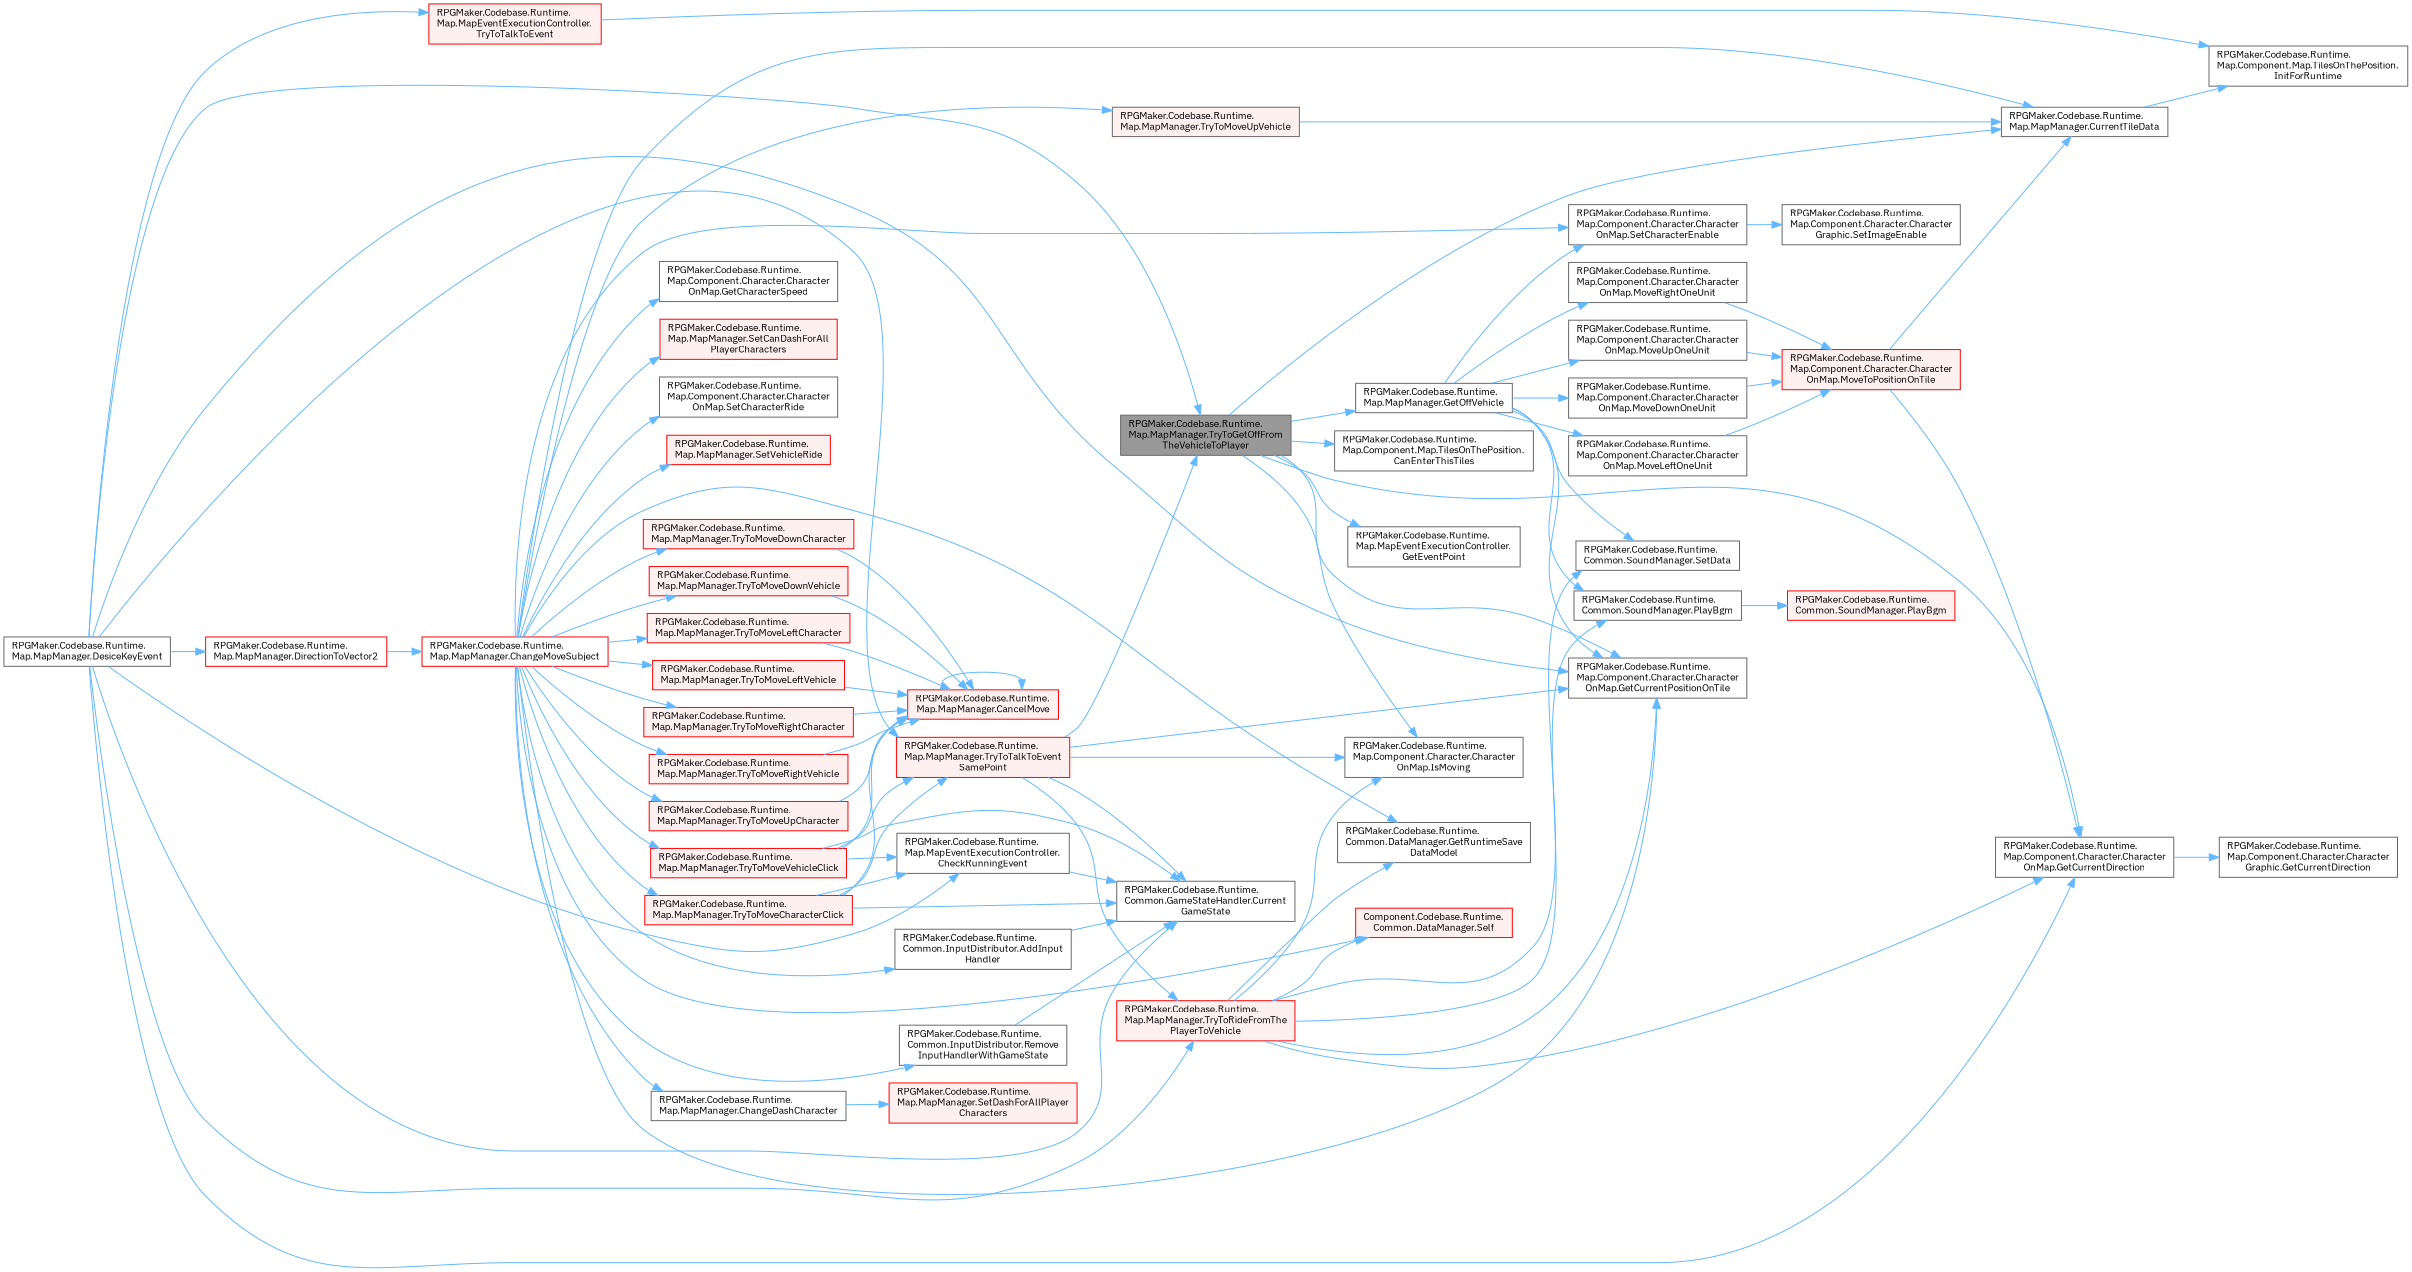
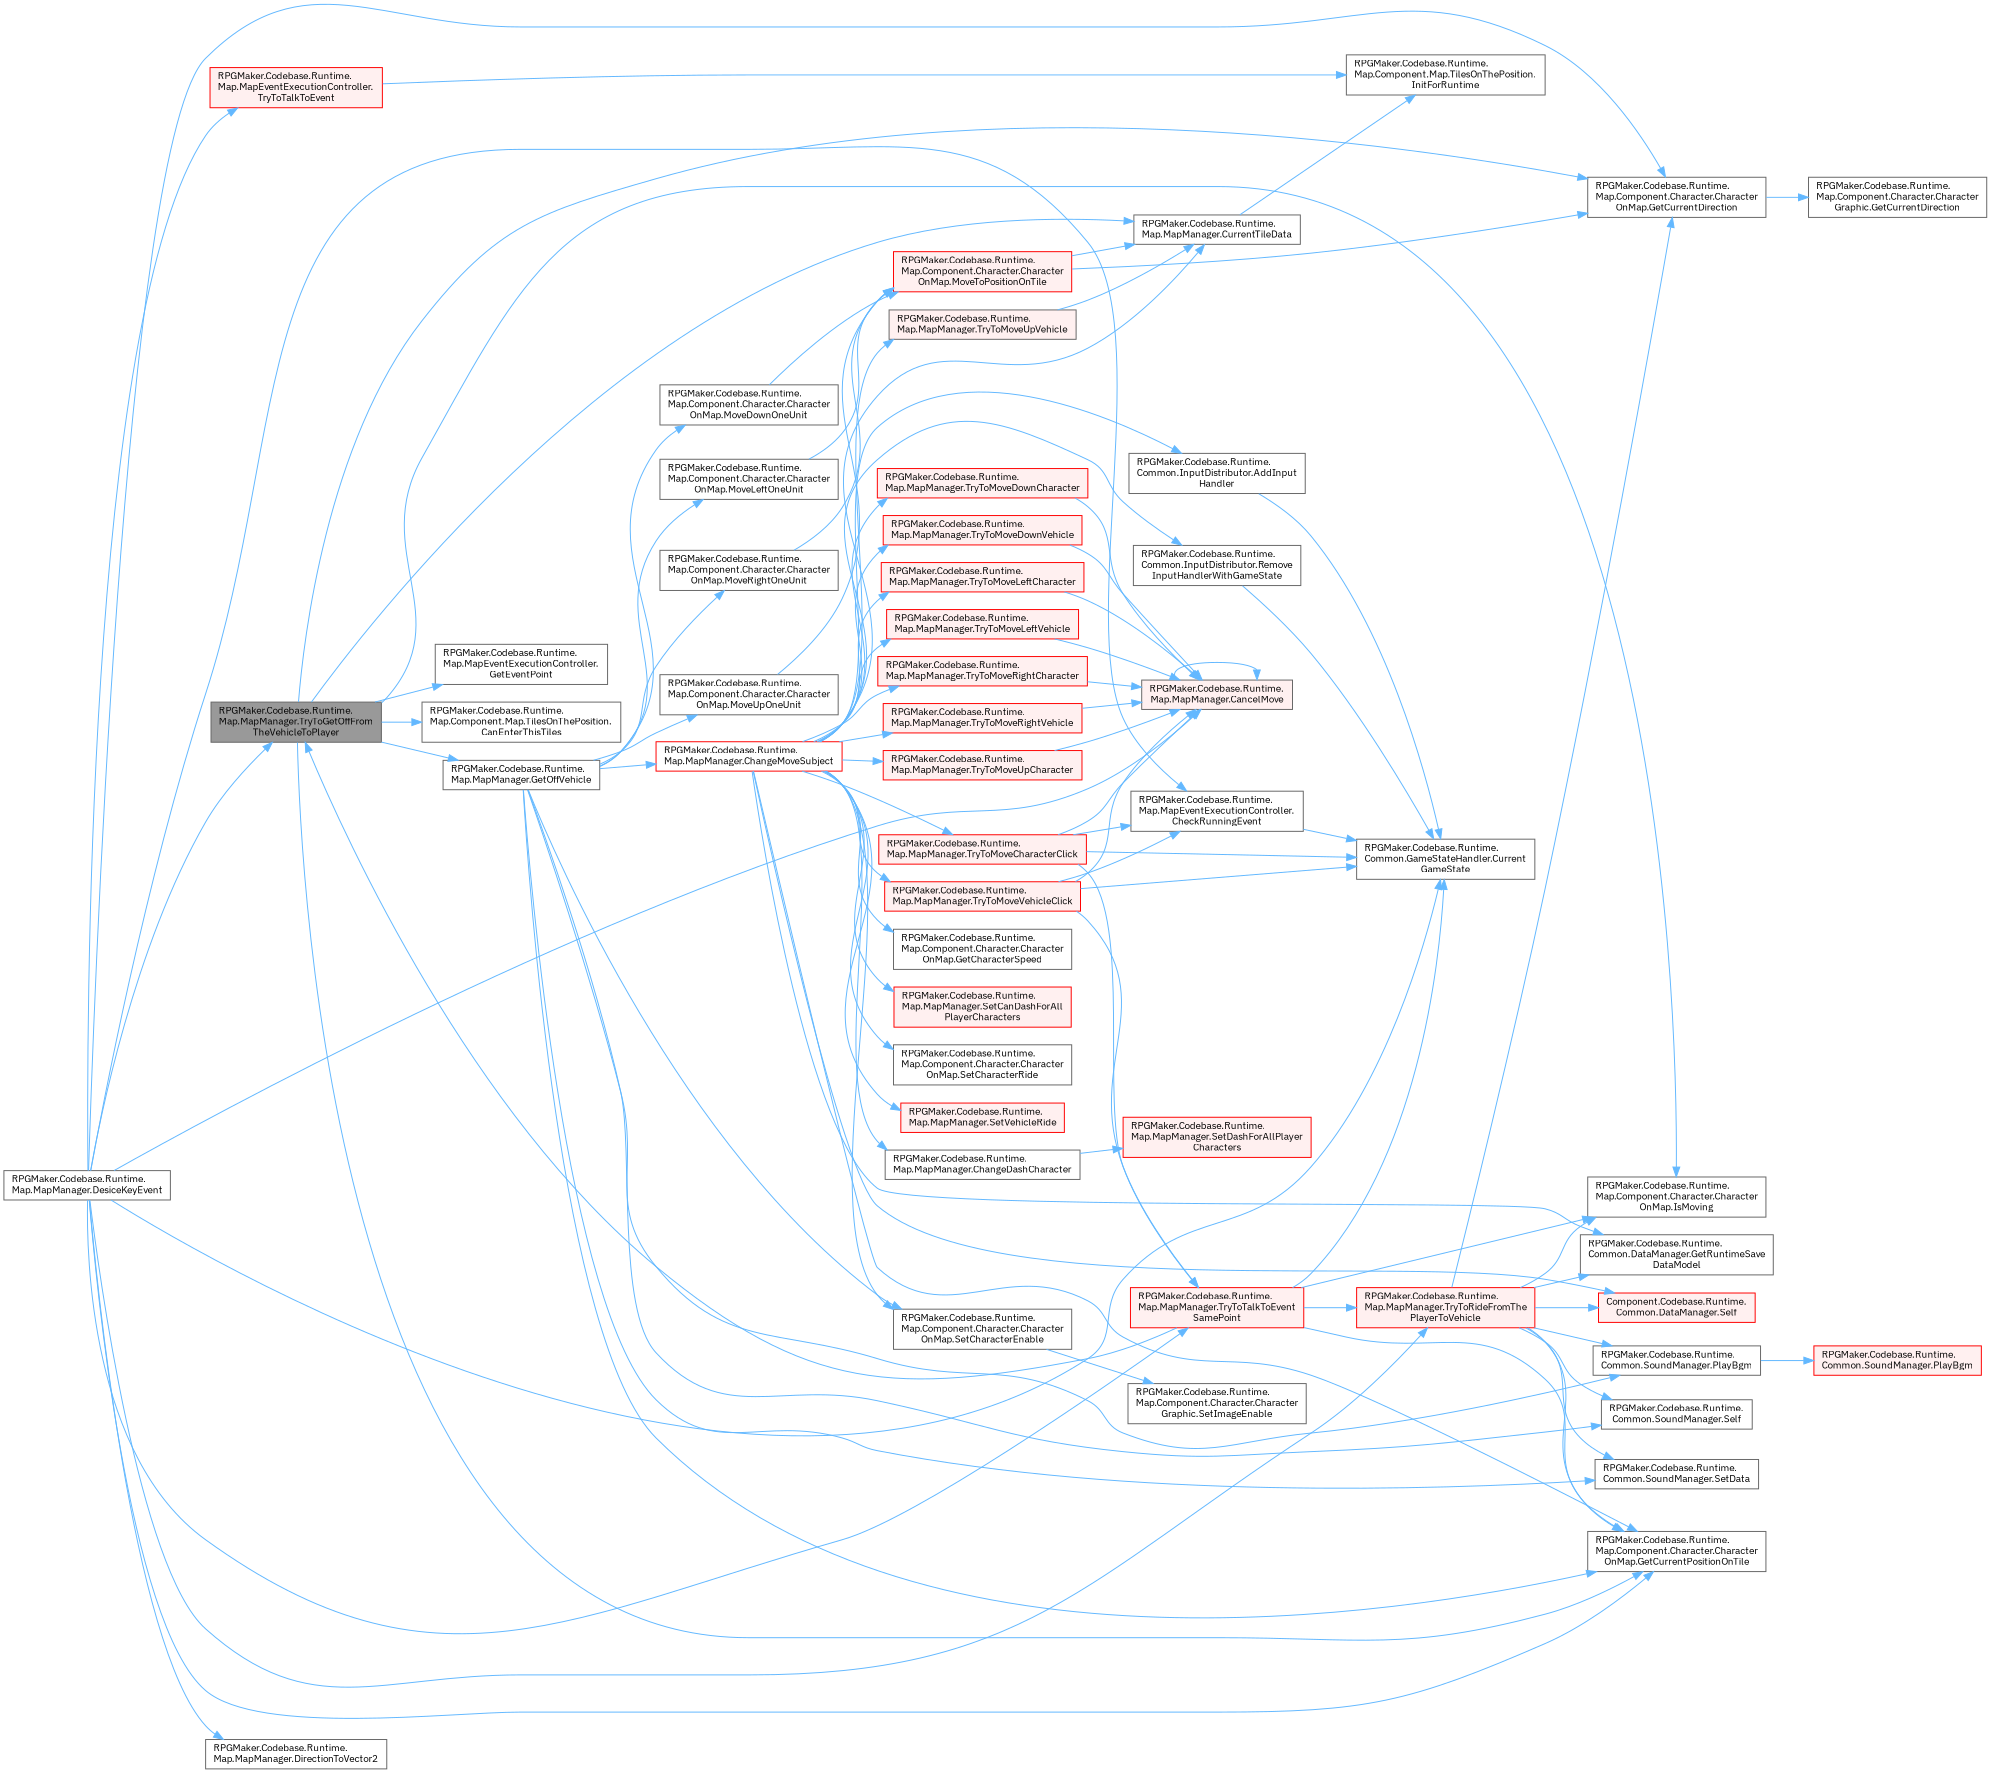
node "RPGMaker.Codebase.Runtime. Map.MapManager.DirectionToVector2": color red -> grey40
edge "RPGMaker.Codebase.Runtime. Map.MapManager.DirectionToVector2" -> "RPGMaker.Codebase.Runtime. Map.MapManager.ChangeMoveSubject": now "RPGMaker.Codebase.Runtime. Map.MapManager.GetOffVehicle" -> "RPGMaker.Codebase.Runtime. Map.MapManager.ChangeMoveSubject"
node "RPGMaker.Codebase.Runtime. Map.MapManager.CancelMove": color red -> grey40
edge "RPGMaker.Codebase.Runtime. Map.MapManager.DesiceKeyEvent" -> "RPGMaker.Codebase.Runtime. Map.MapManager.CancelMove": added
node "RPGMaker.Codebase.Runtime. Common.SoundManager.Self": added
